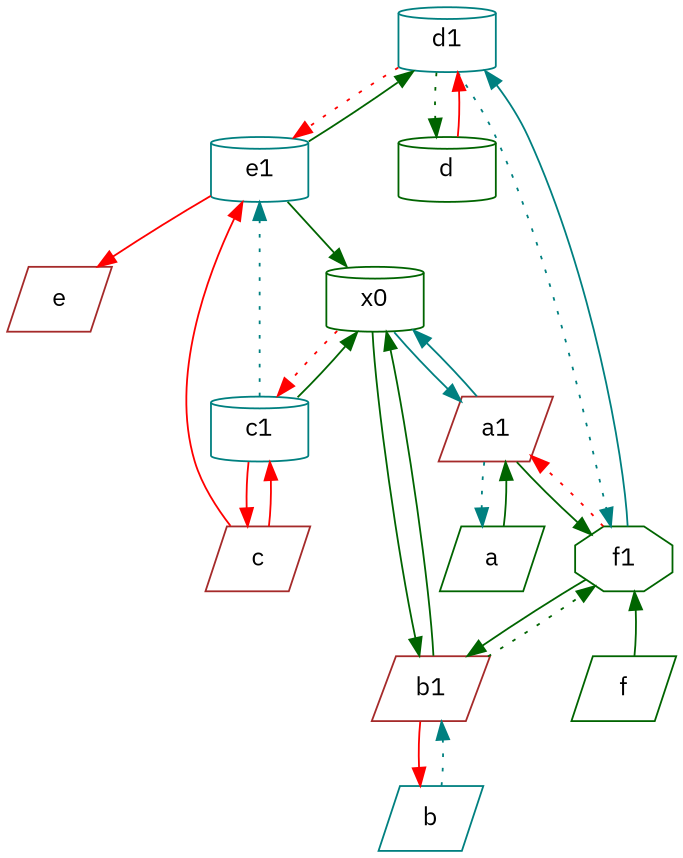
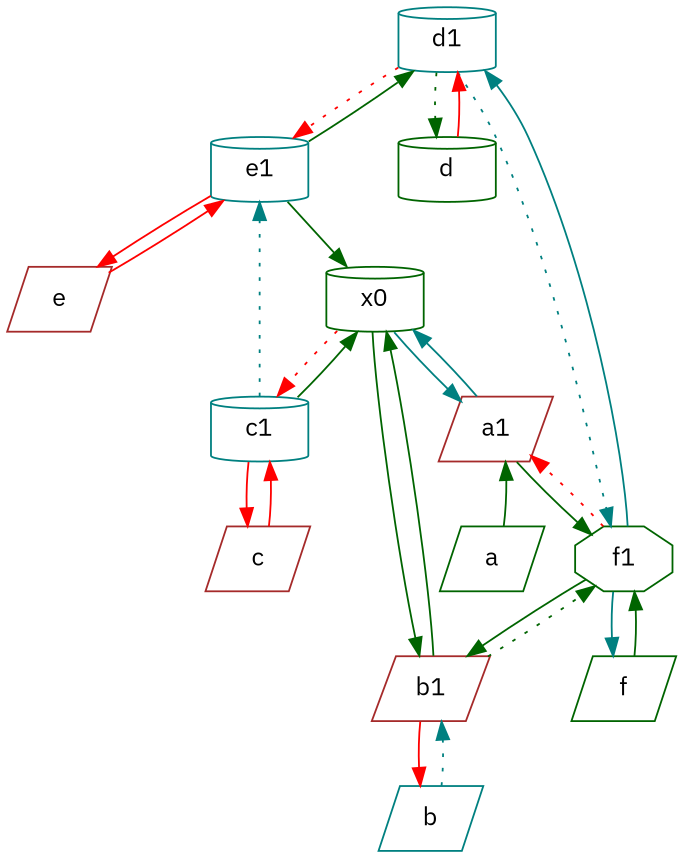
edge "c" -> "e1": now "e" -> "e1"
edge "a1" -> "a": removed
edge "f1" -> "f": added
